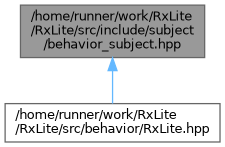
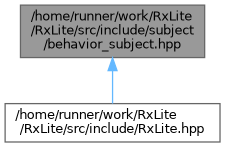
node "/home/runner/work/RxLite /RxLite/src/behavior/RxLite.hpp": label "/home/runner/work/RxLite /RxLite/src/behavior/RxLite.hpp" -> "/home/runner/work/RxLite /RxLite/src/include/RxLite.hpp"
